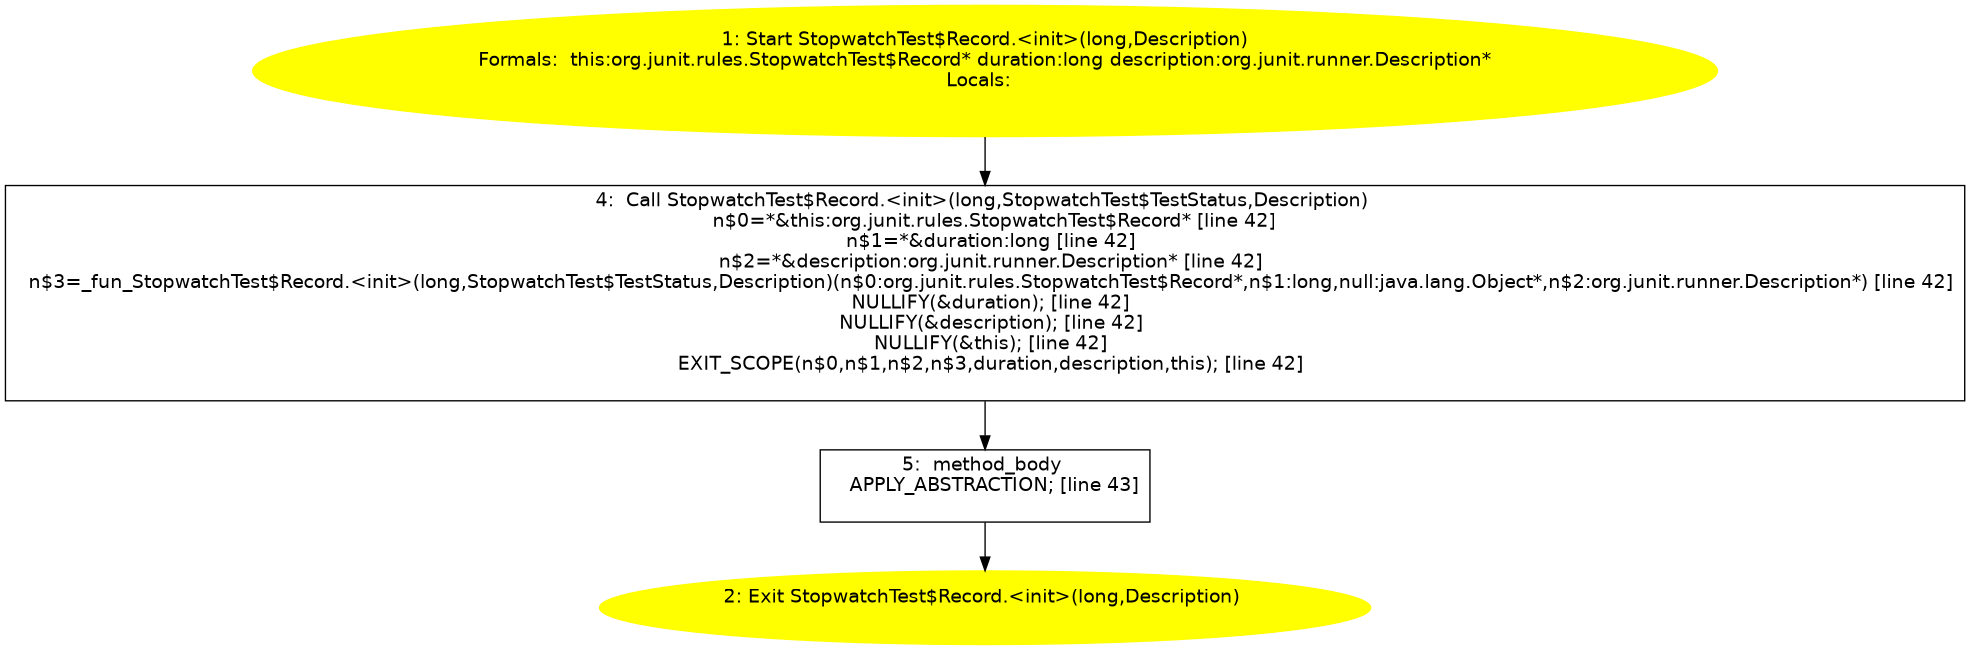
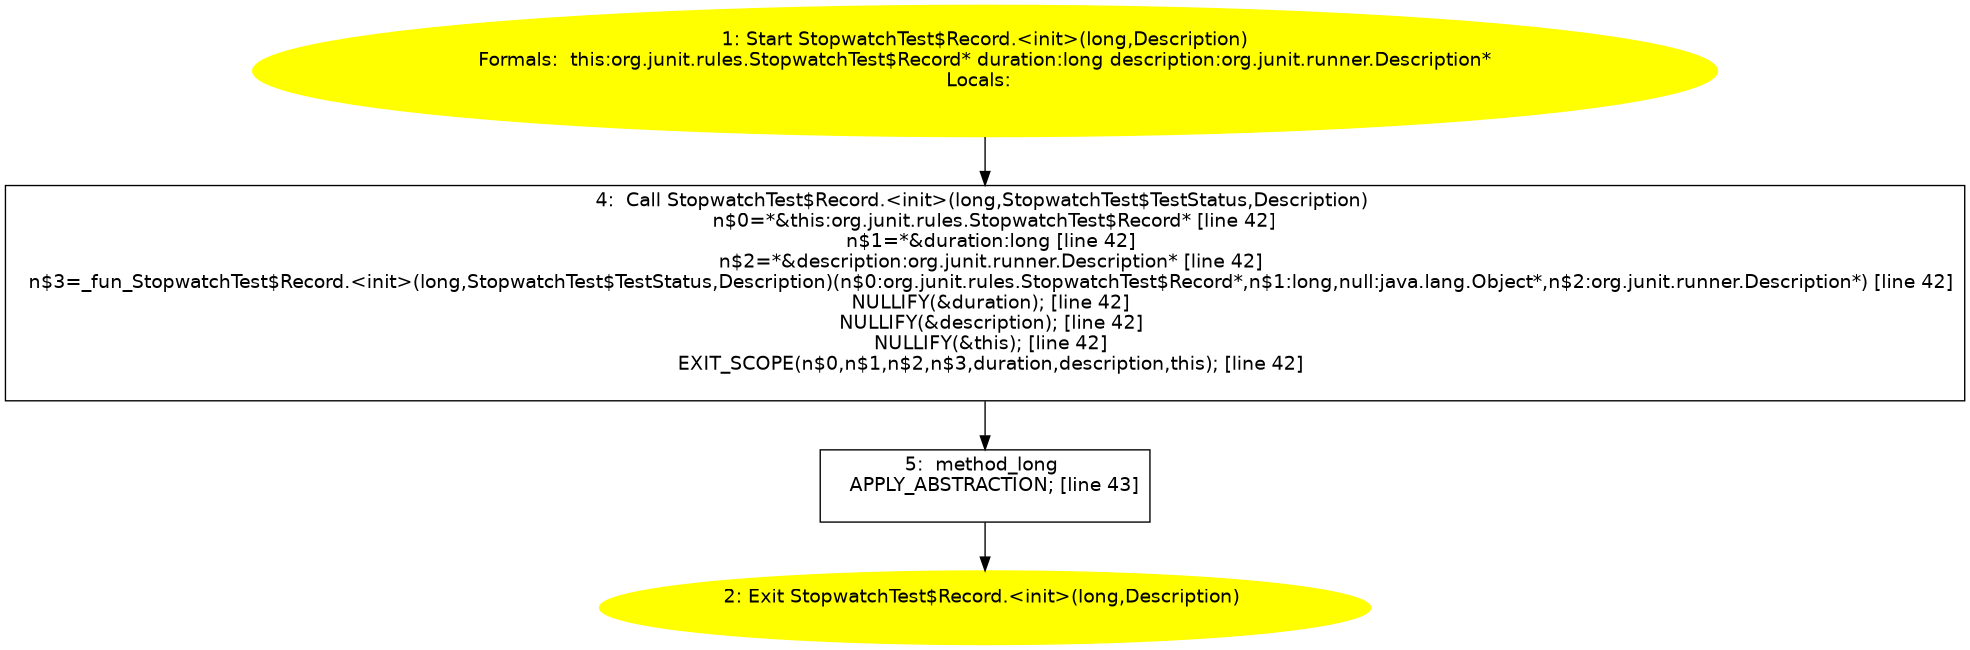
node "5:  method_body APPLY_ABSTRACTION; [line 43]": label "5:  method_body APPLY_ABSTRACTION; [line 43]" -> "5:  method_long APPLY_ABSTRACTION; [line 43]"
